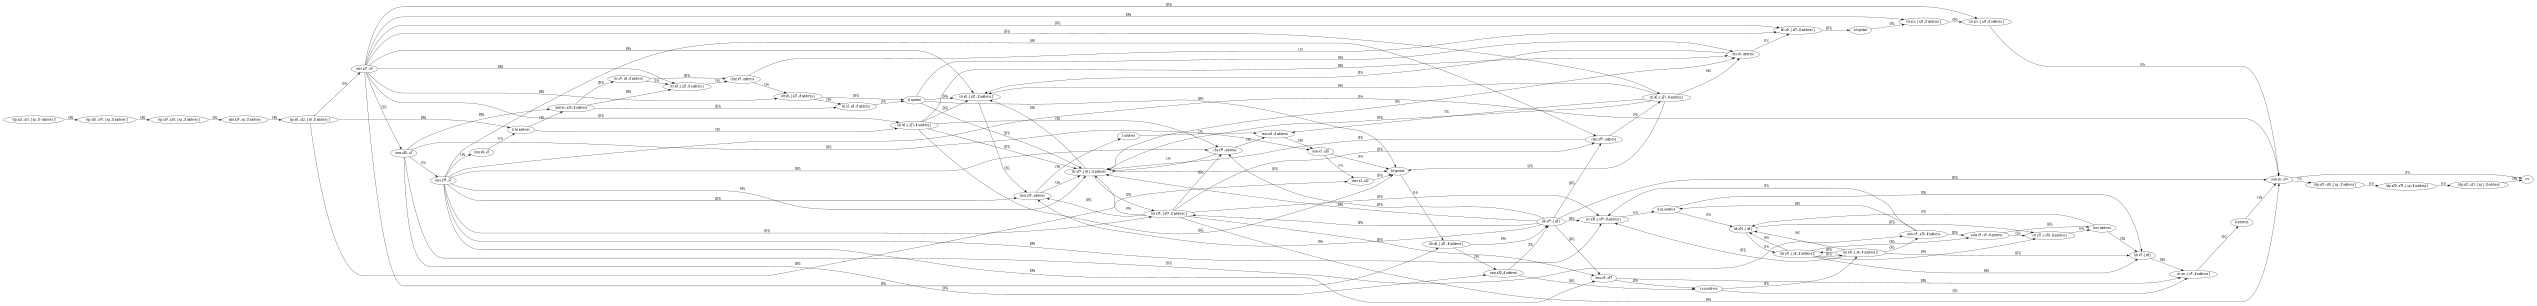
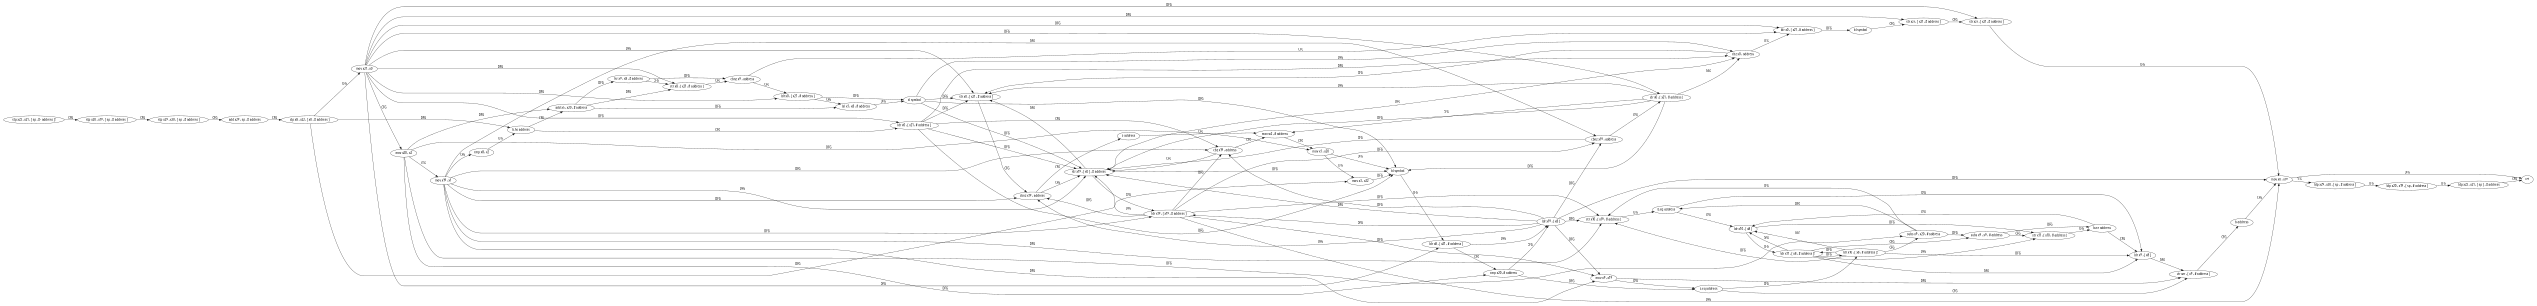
edge "mov x19 , x1" -> "mov x0 , x19": removed, label "DFG"
